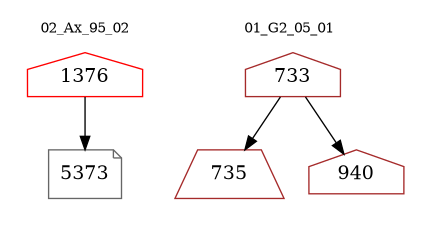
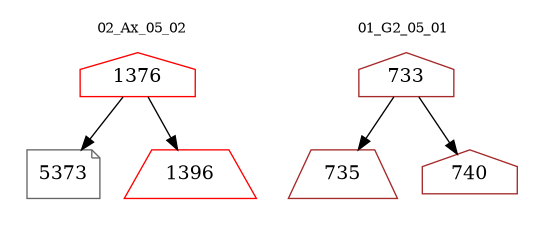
cluster "02_Ax_95_02": label "02_Ax_95_02" -> "02_Ax_05_02"
node "1396": added
node "940": label "940" -> "740"
